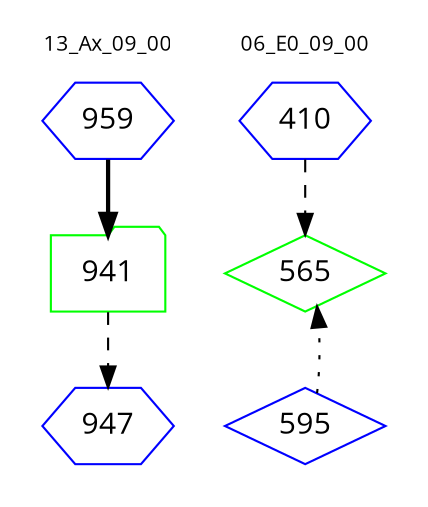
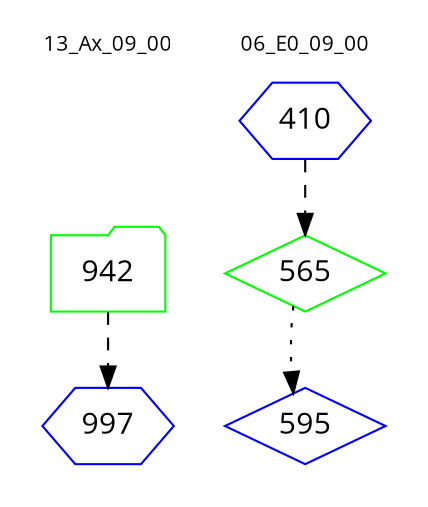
node "959": removed
node "941": label "941" -> "942"
edge "595" -> "565": reversed
node "947": label "947" -> "997"
